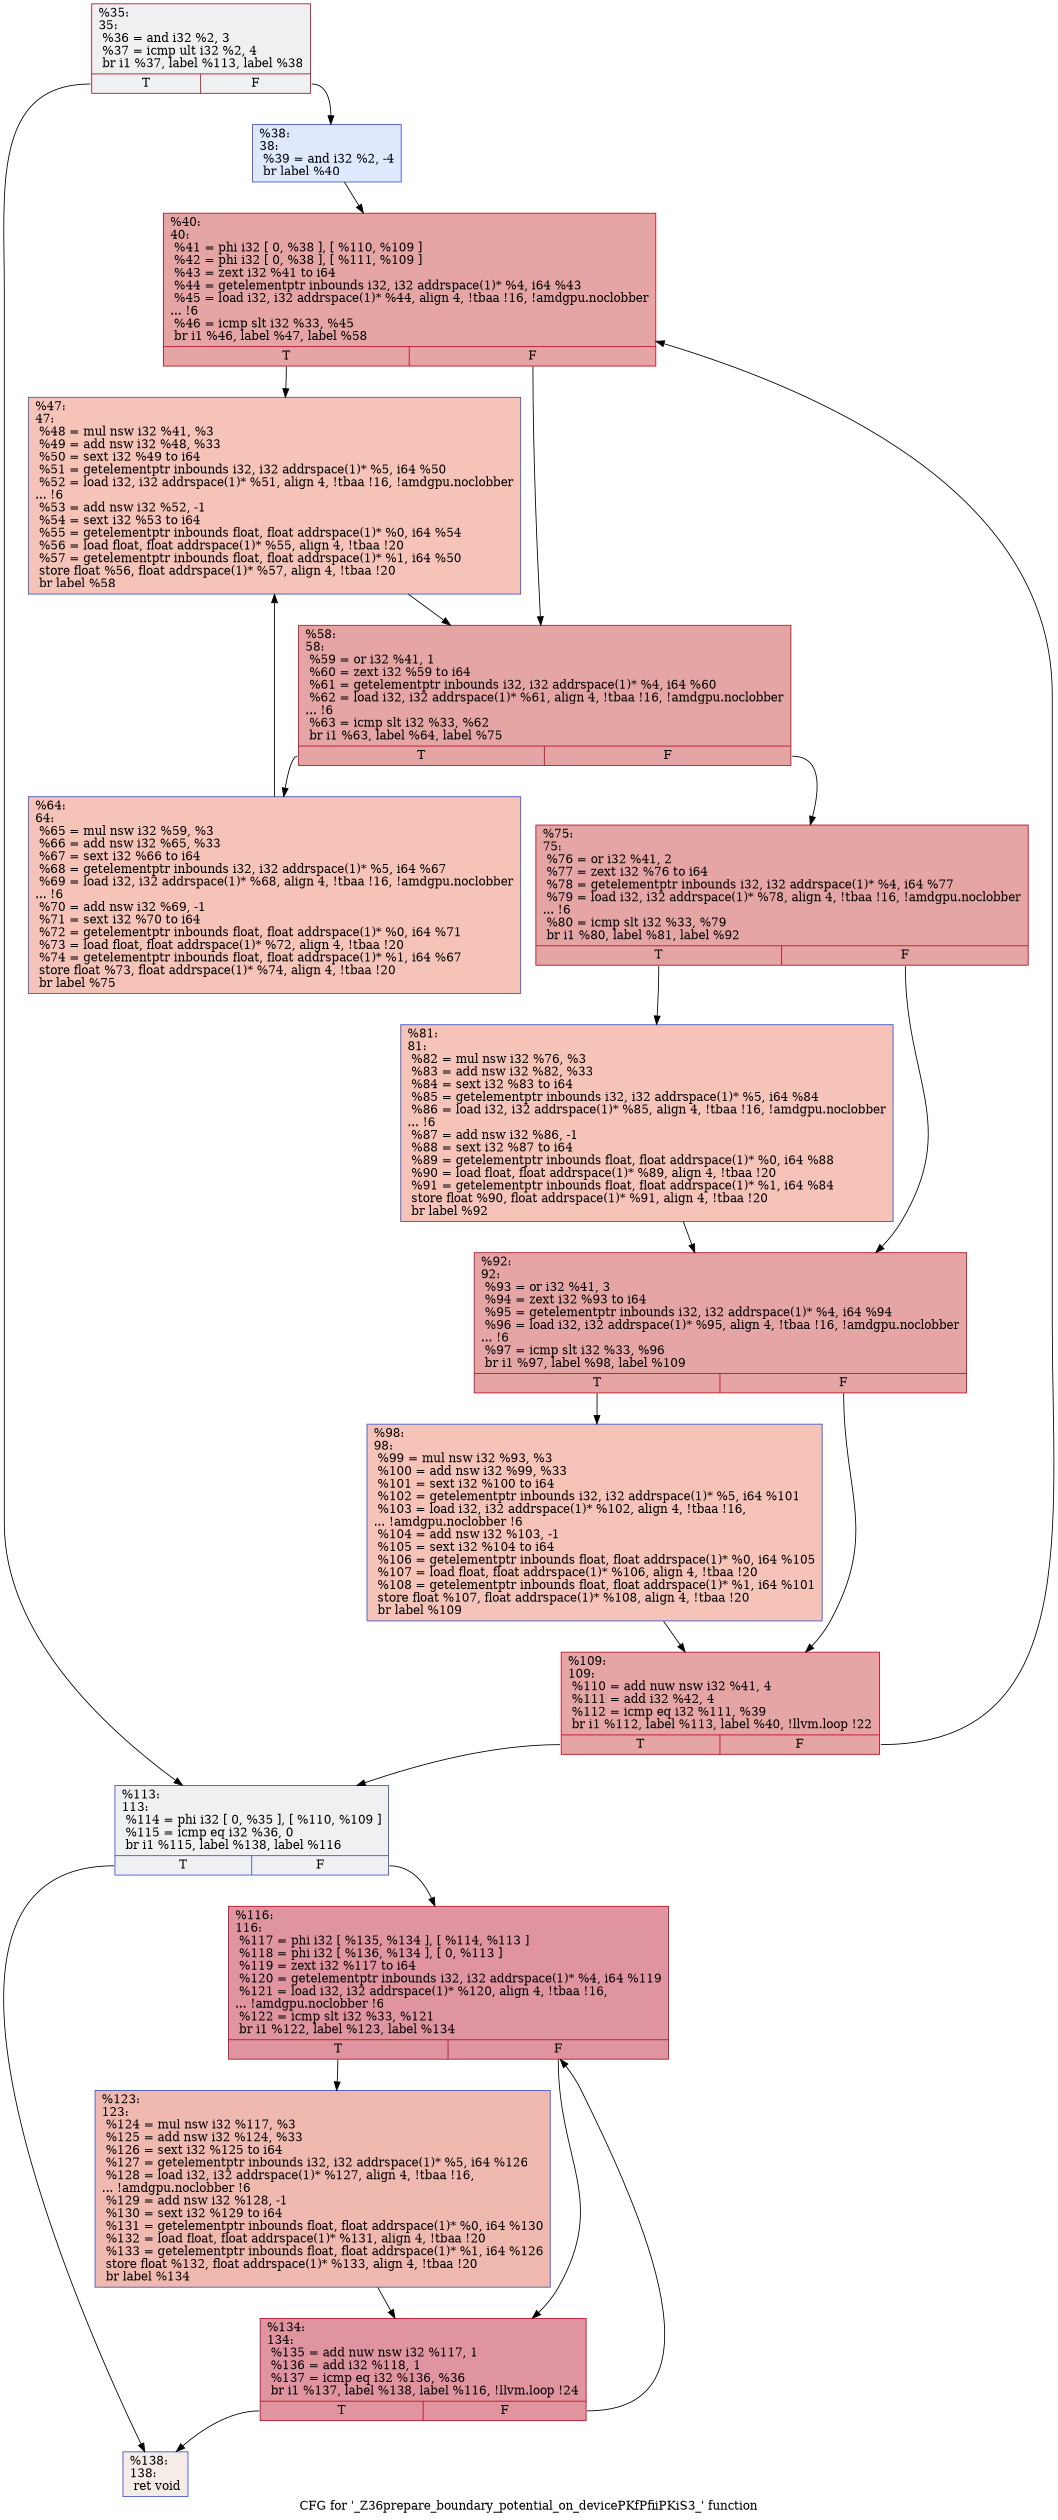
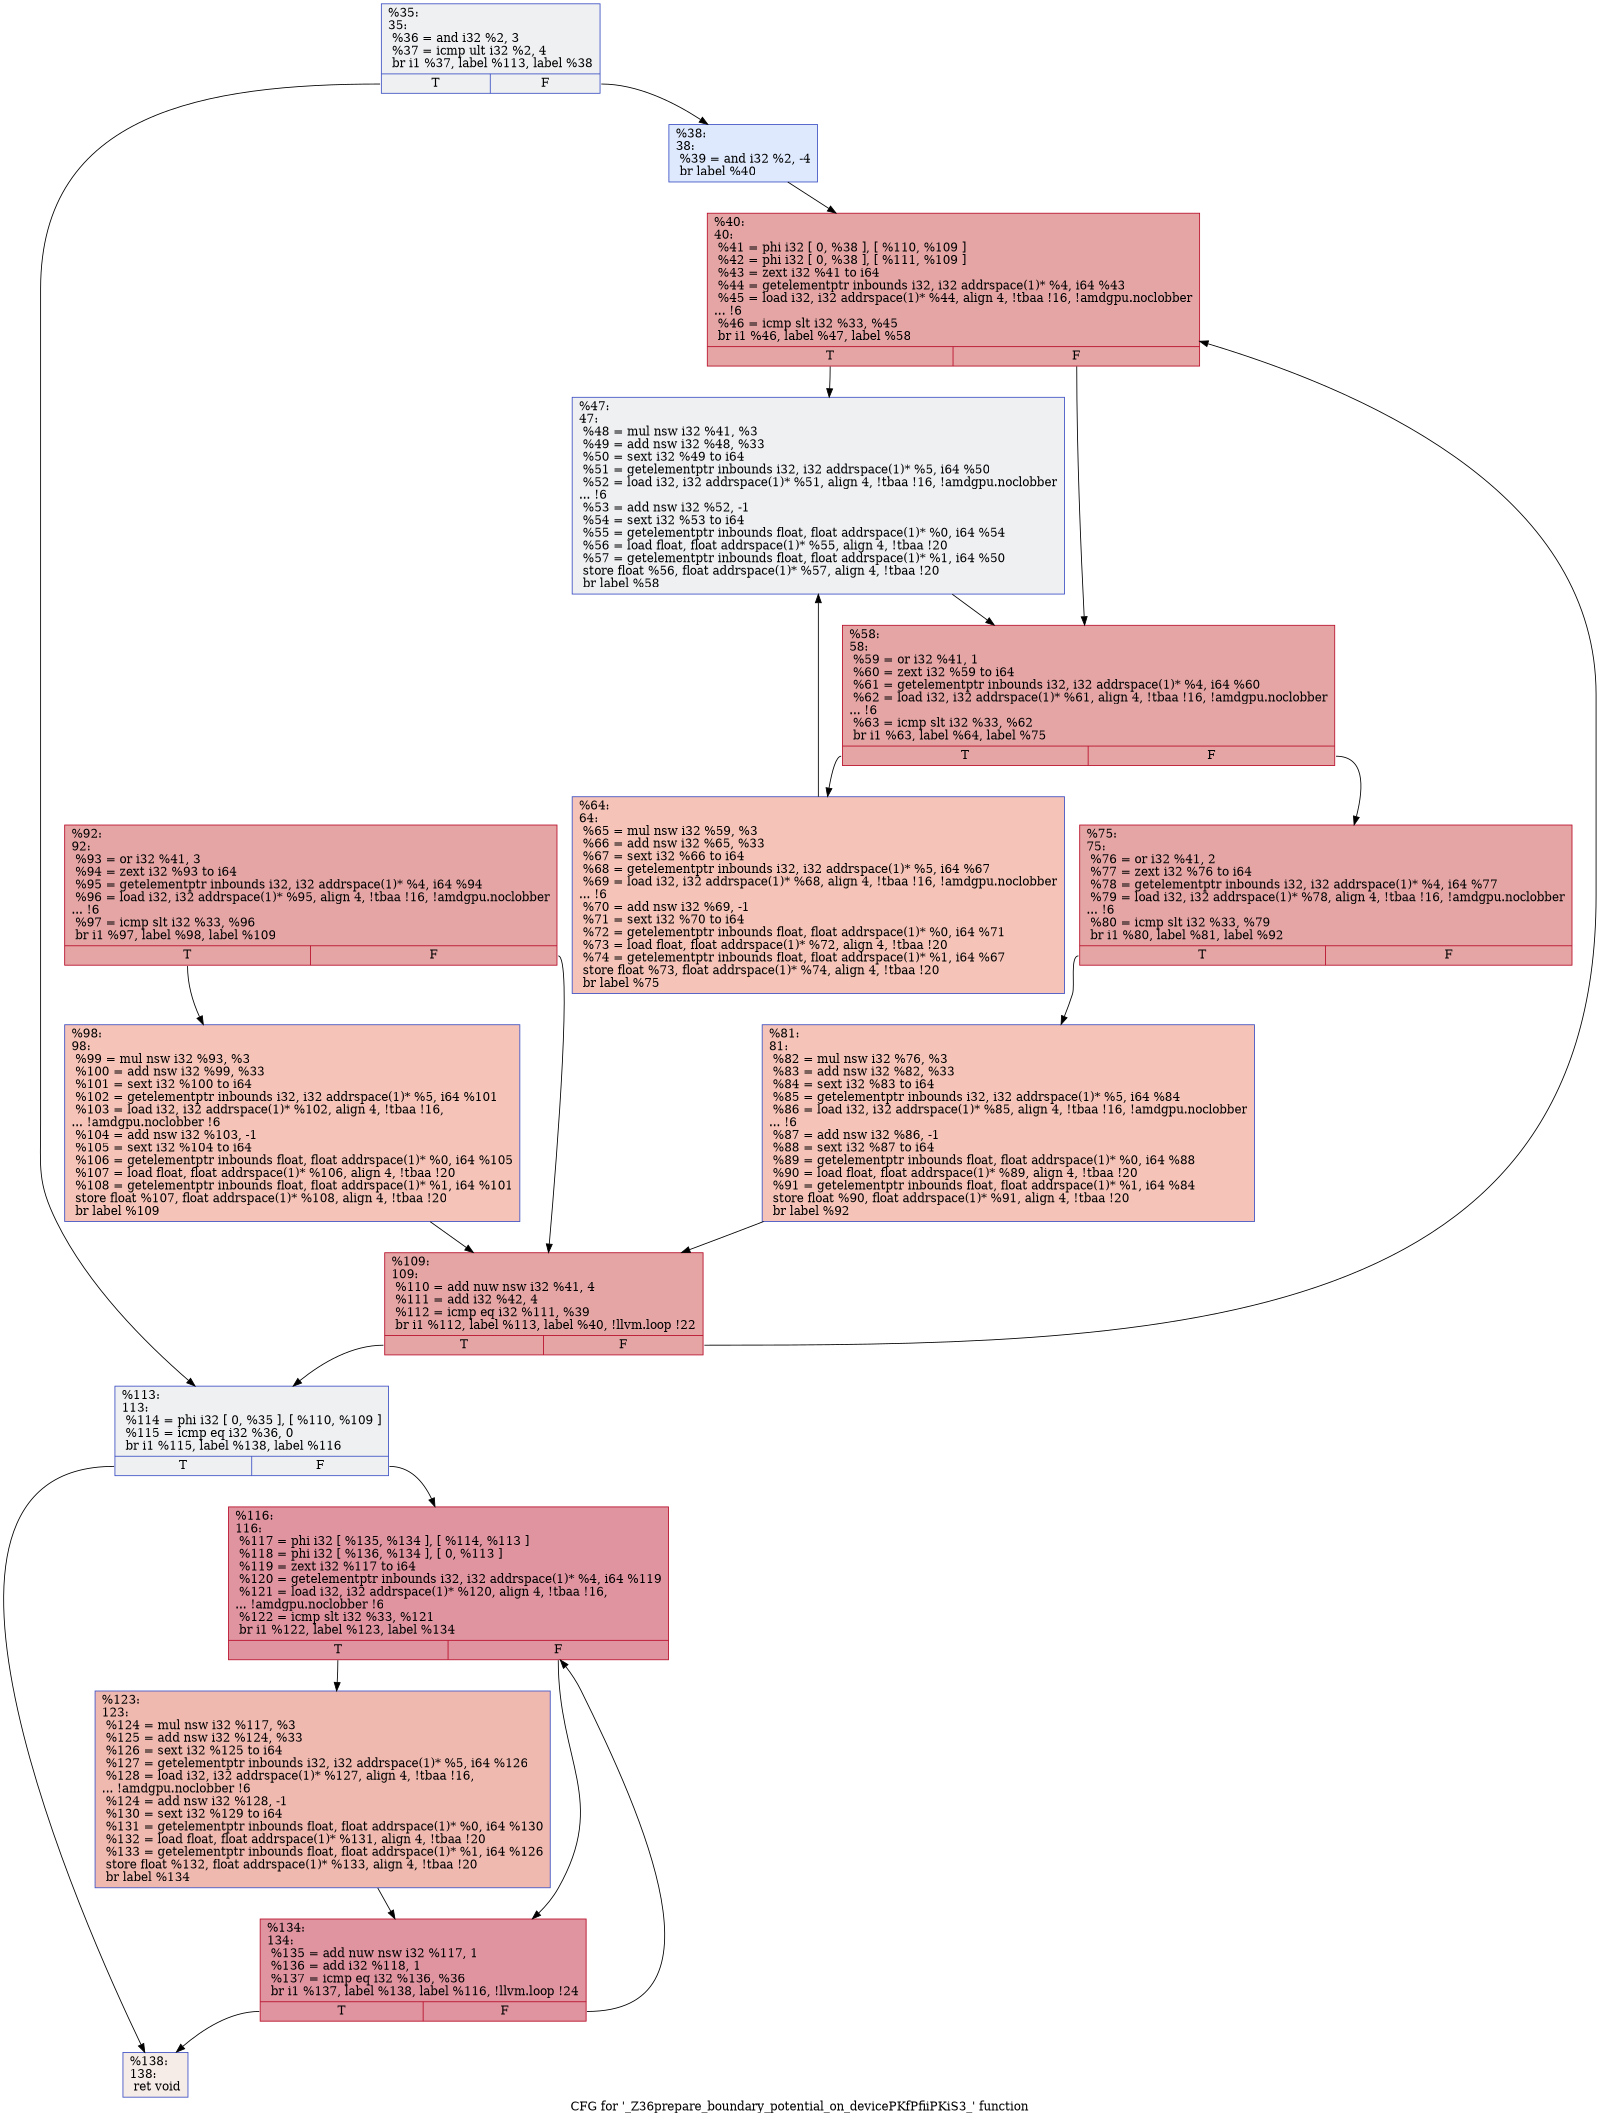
node "%35:": color #b70d28ff -> #3d50c3ff
node "%47:": fillcolor #e8765c70 -> #d9dce170
edge "%75:" -> "%92:": removed
edge "%81:" -> "%92:": now "%81:" -> "%109:"
node "%123:": text "%129 = add nsw i32 %128, -1" -> "%124 = add nsw i32 %128, -1"
